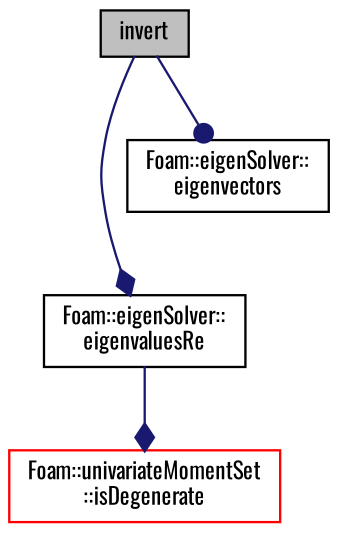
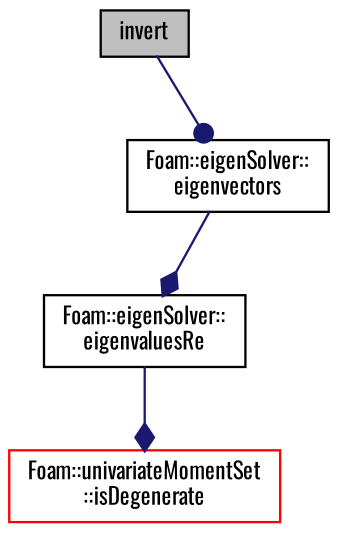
edge "invert" -> "Foam::eigenSolver:: eigenvaluesRe": now "Foam::eigenSolver:: eigenvectors" -> "Foam::eigenSolver:: eigenvaluesRe"
